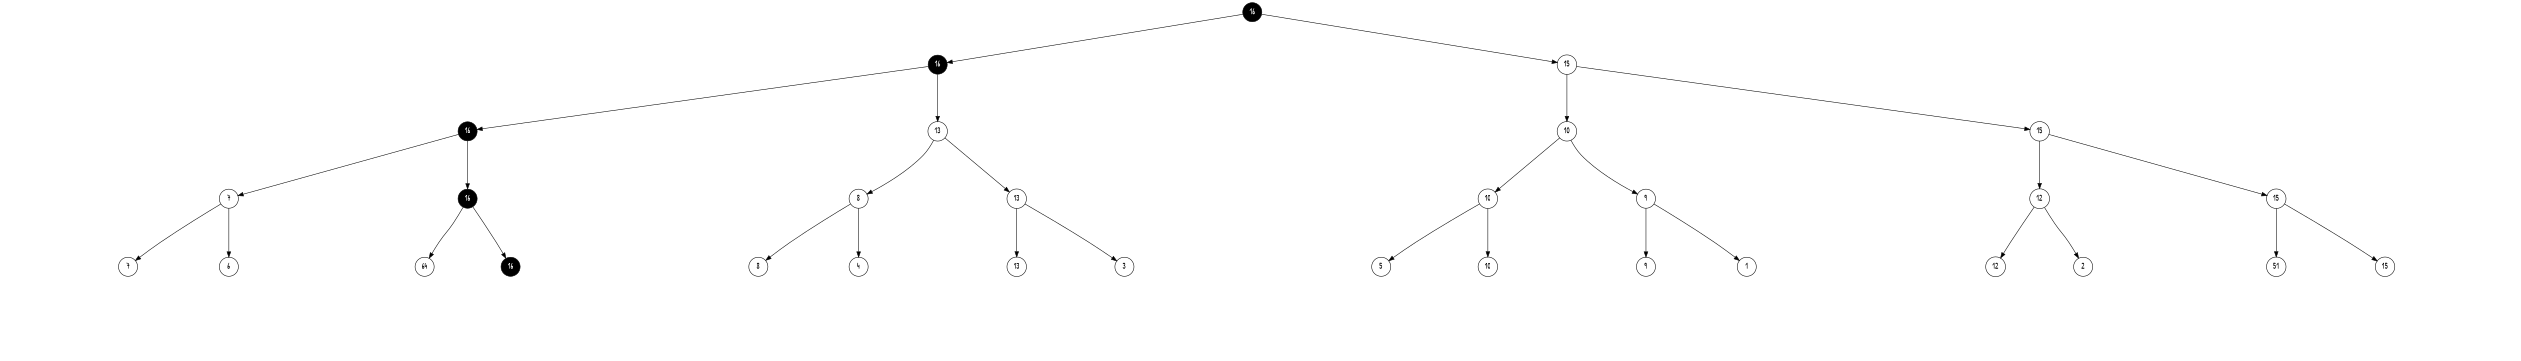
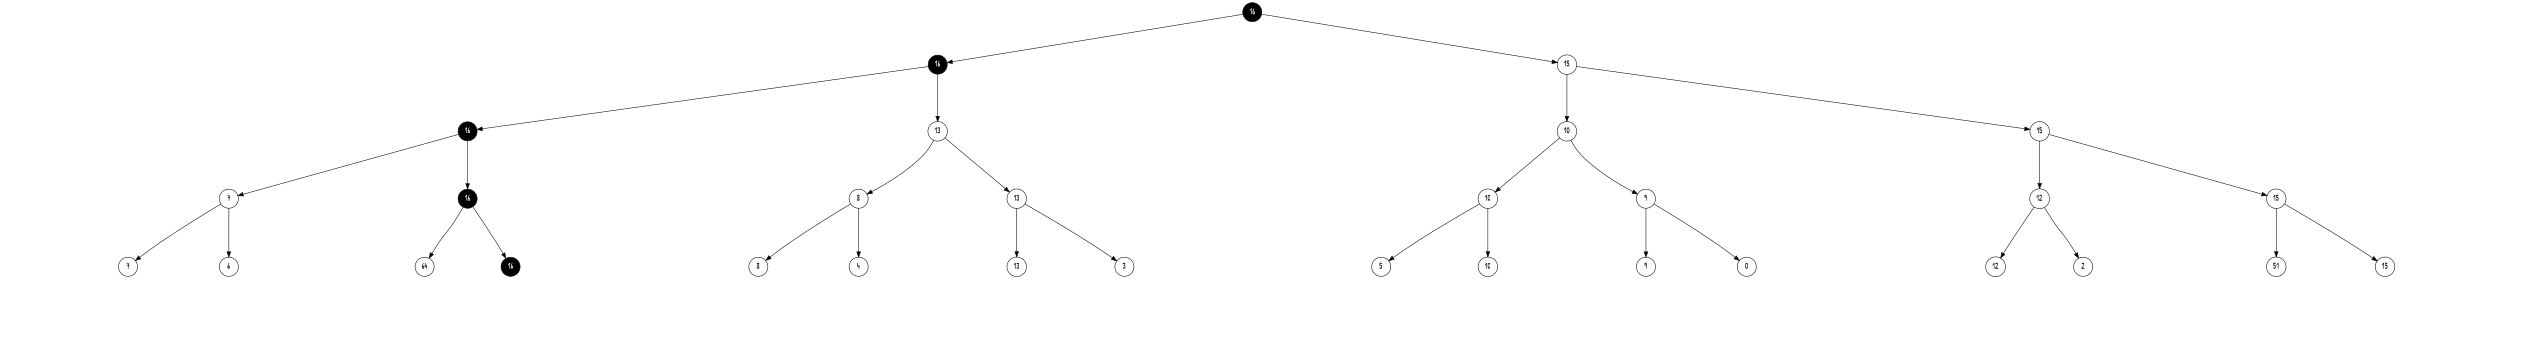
node "1": label "1" -> "0"
